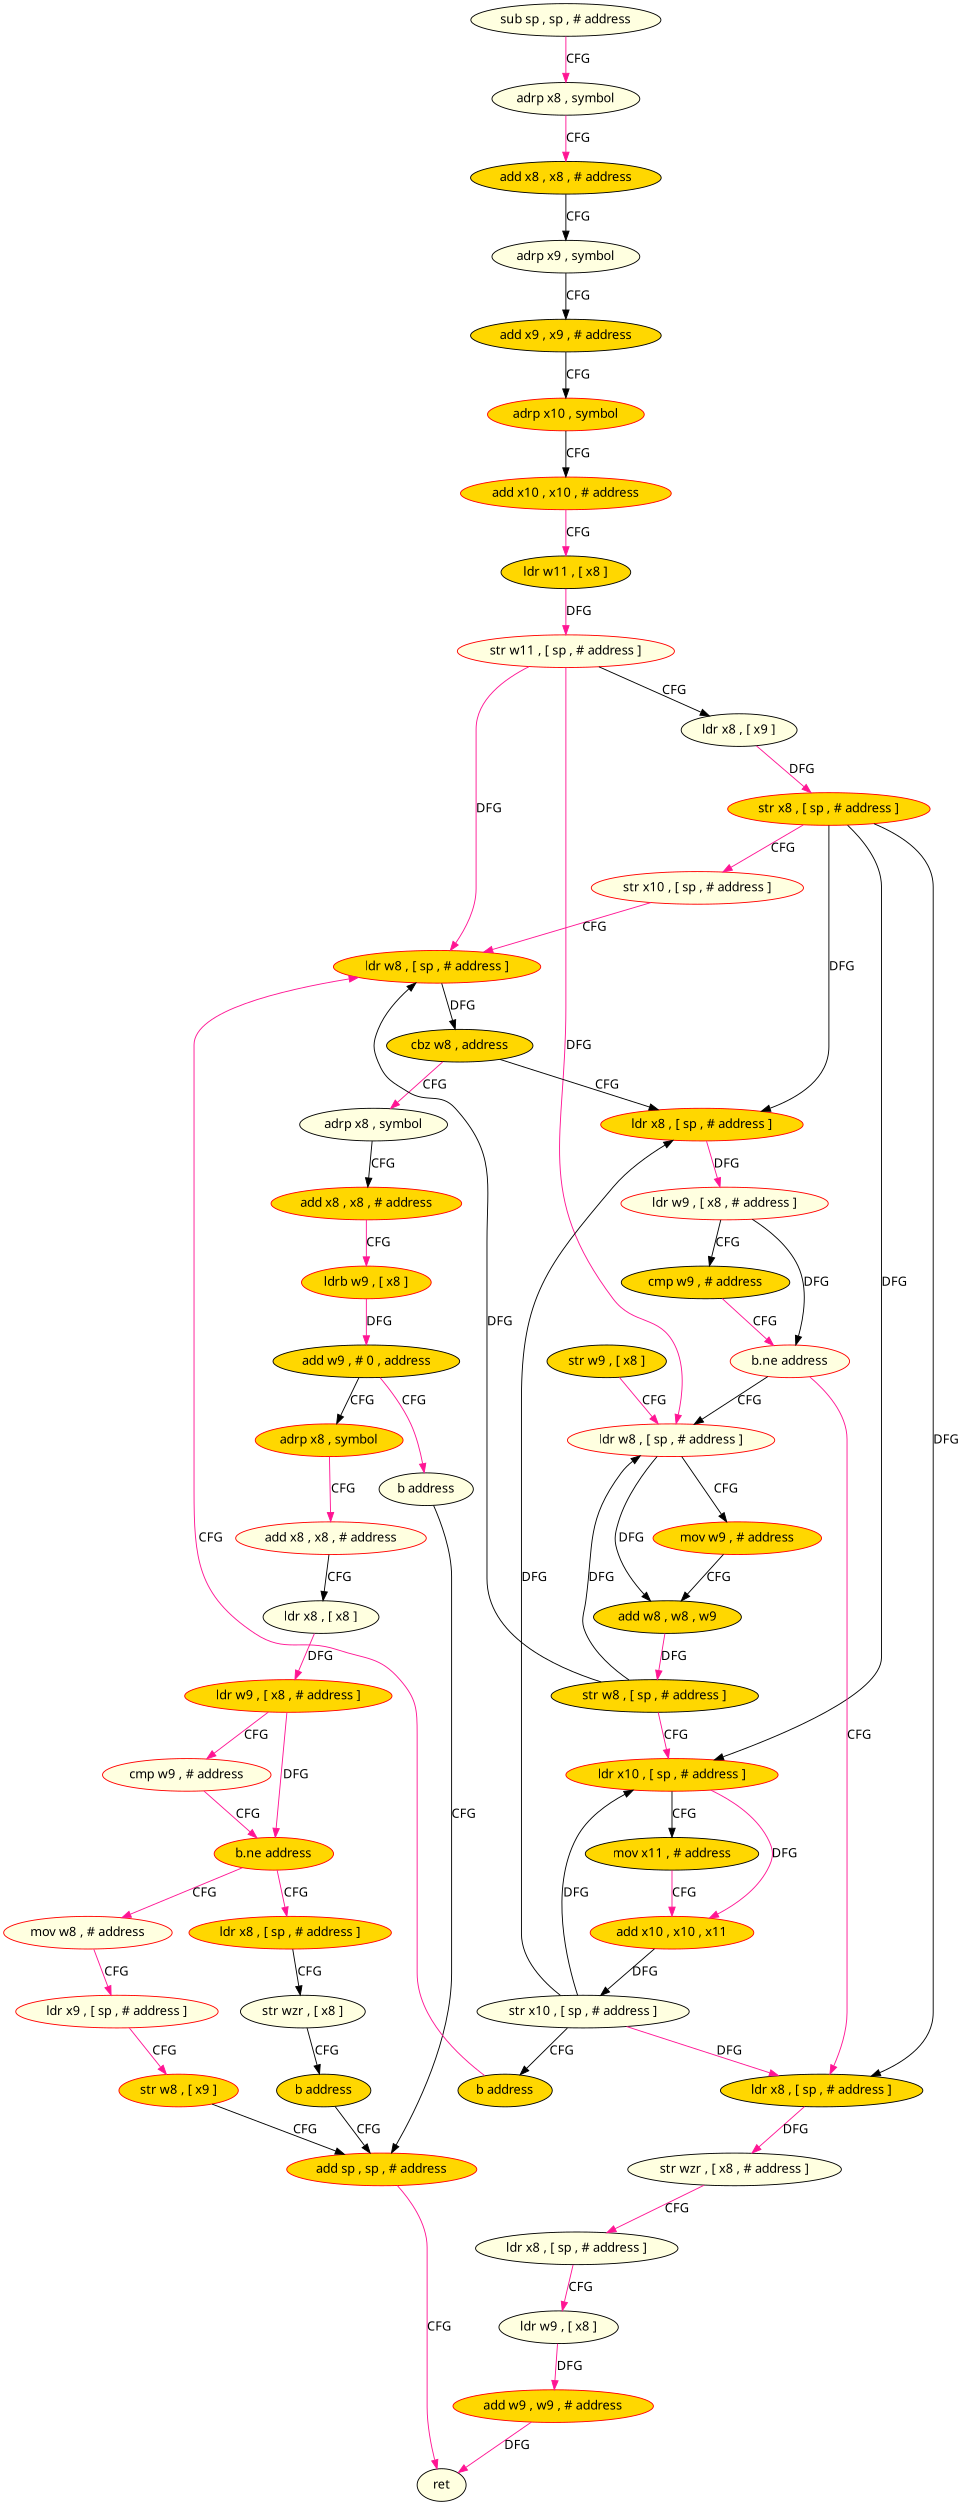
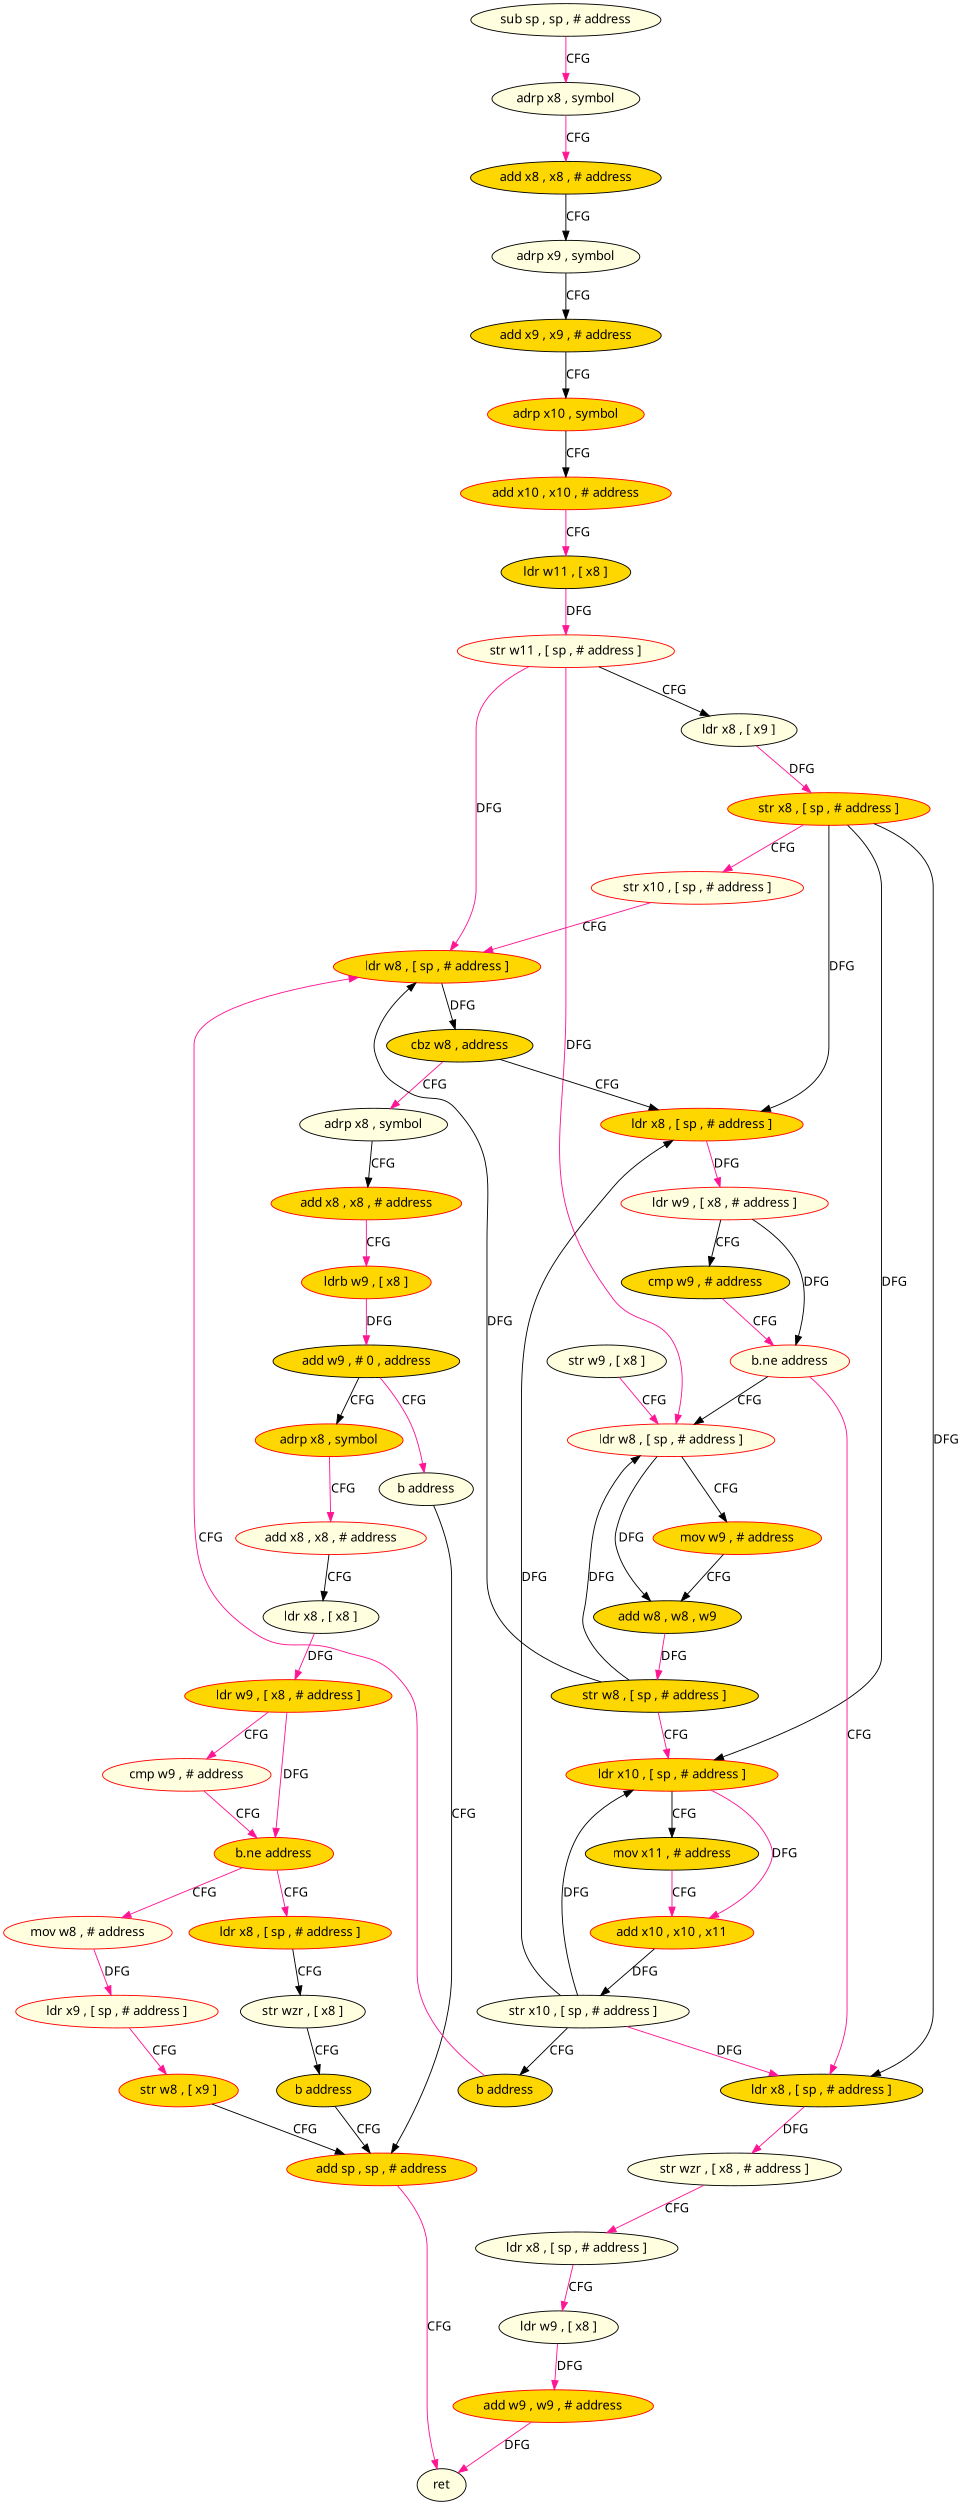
node "str w9 , [ x8 ]": fillcolor gold -> lightyellow
edge "mov w8 , # address" -> "ldr x9 , [ sp , # address ]": label "CFG" -> "DFG"
